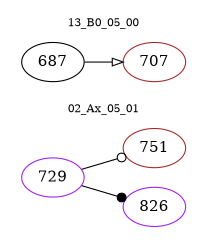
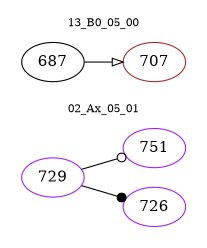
node "751": color brown -> purple
node "826": label "826" -> "726"
